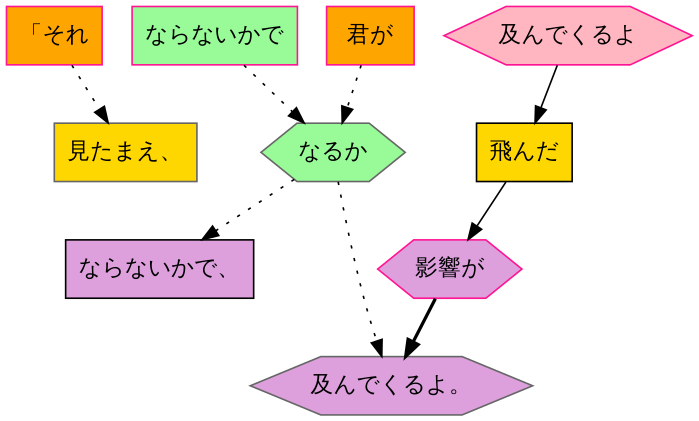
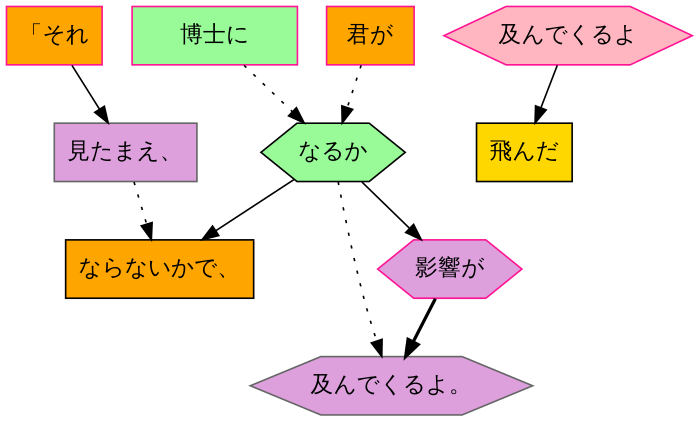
node "ならないかで": label "ならないかで" -> "博士に"
edge "「それ" -> "見たまえ、": style dotted -> solid
node "見たまえ、": fillcolor gold -> plum
node "なるか": color gray40 -> black
edge "見たまえ、" -> "ならないかで、": added
edge "飛んだ" -> "影響が": now "なるか" -> "影響が"
edge "なるか" -> "ならないかで、": style dotted -> solid
node "ならないかで、": fillcolor plum -> orange
